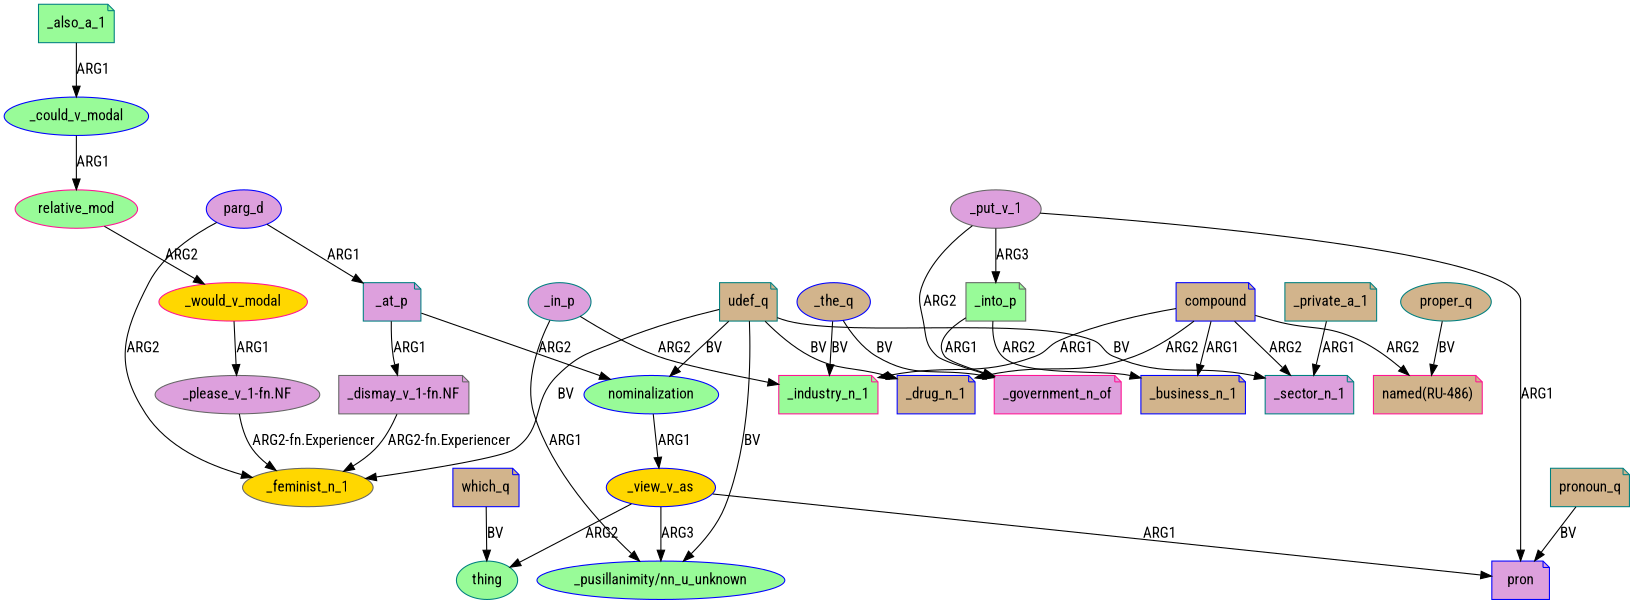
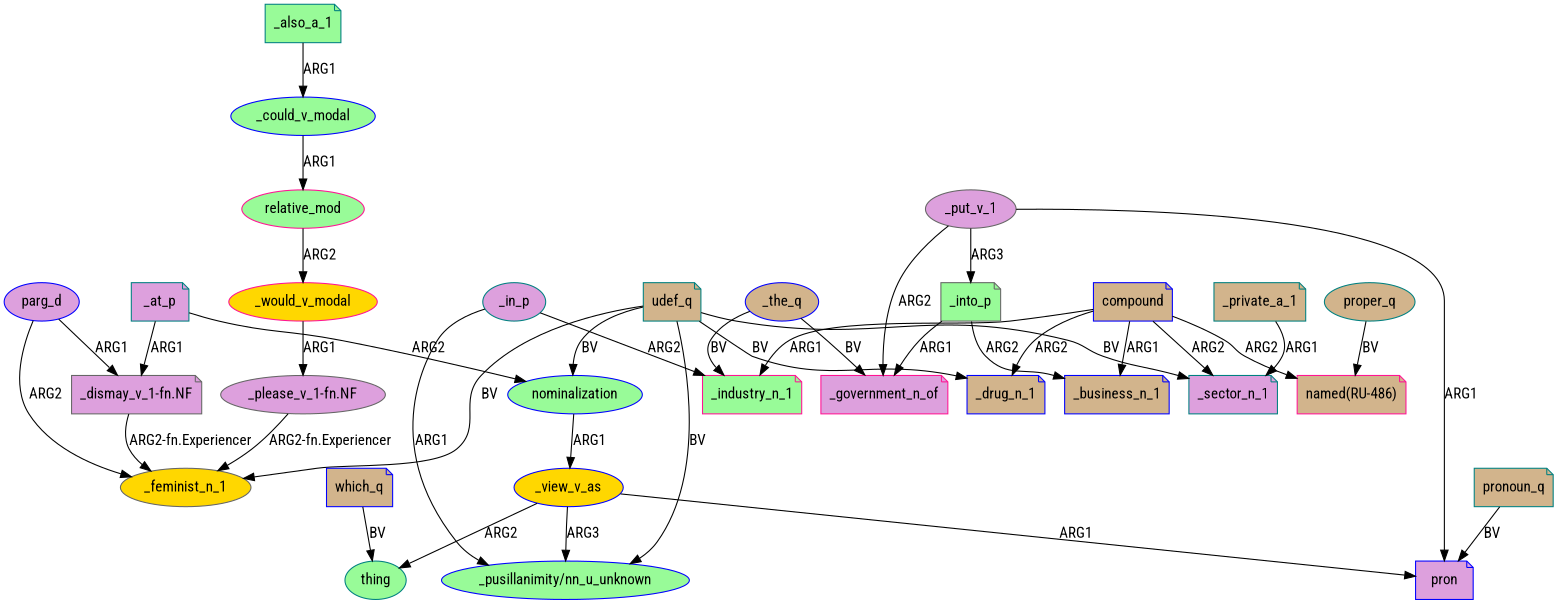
edge "parg_d" -> "_at_p": now "parg_d" -> "_dismay_v_1-fn.NF"
